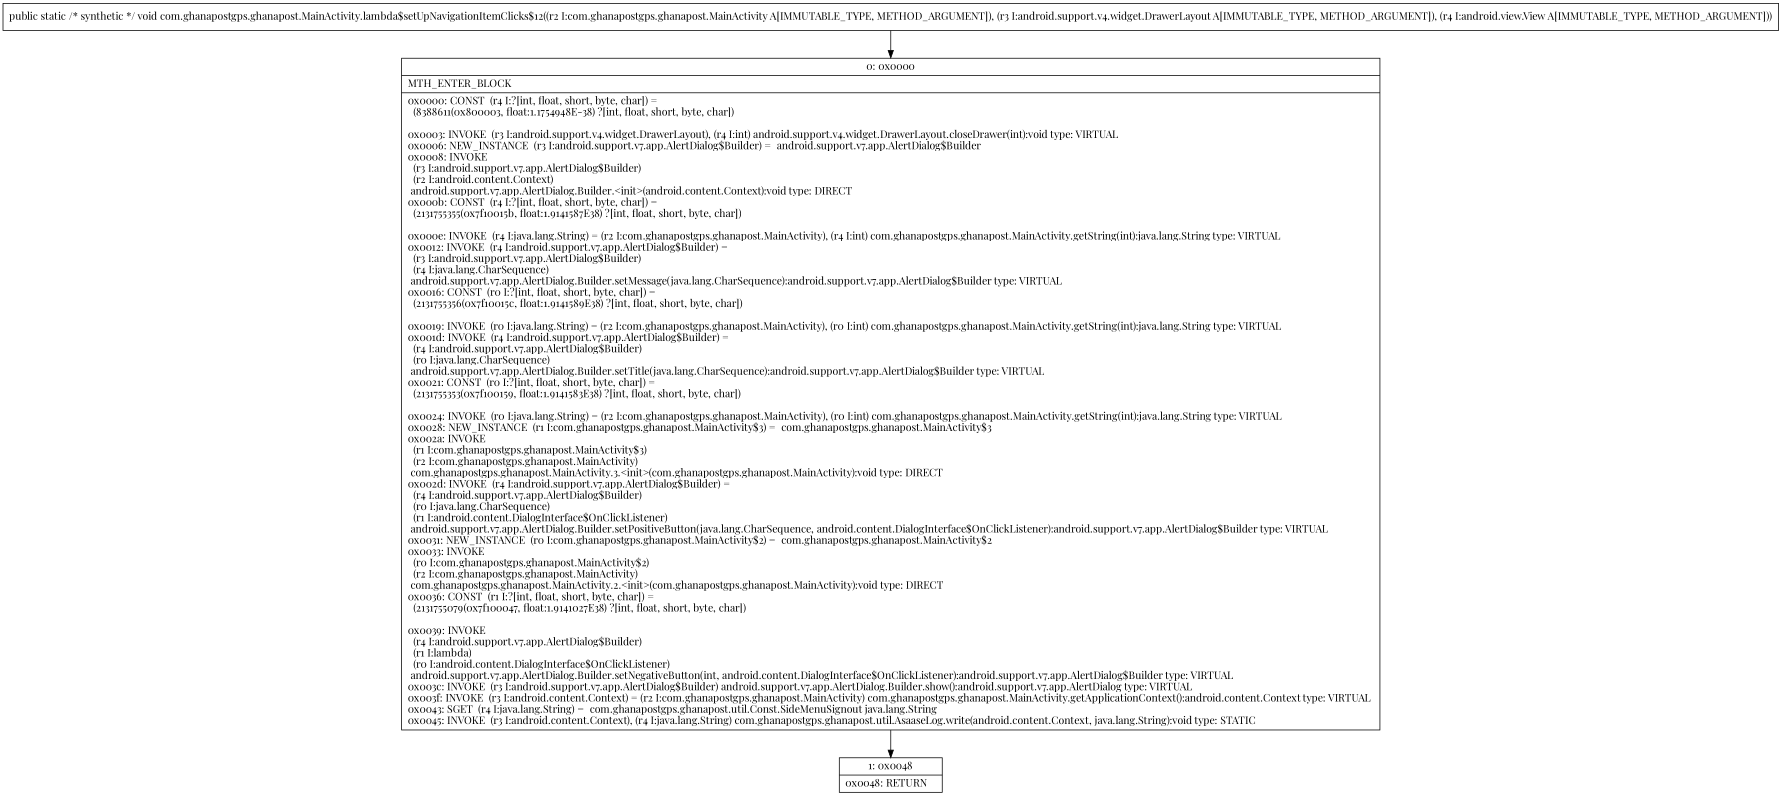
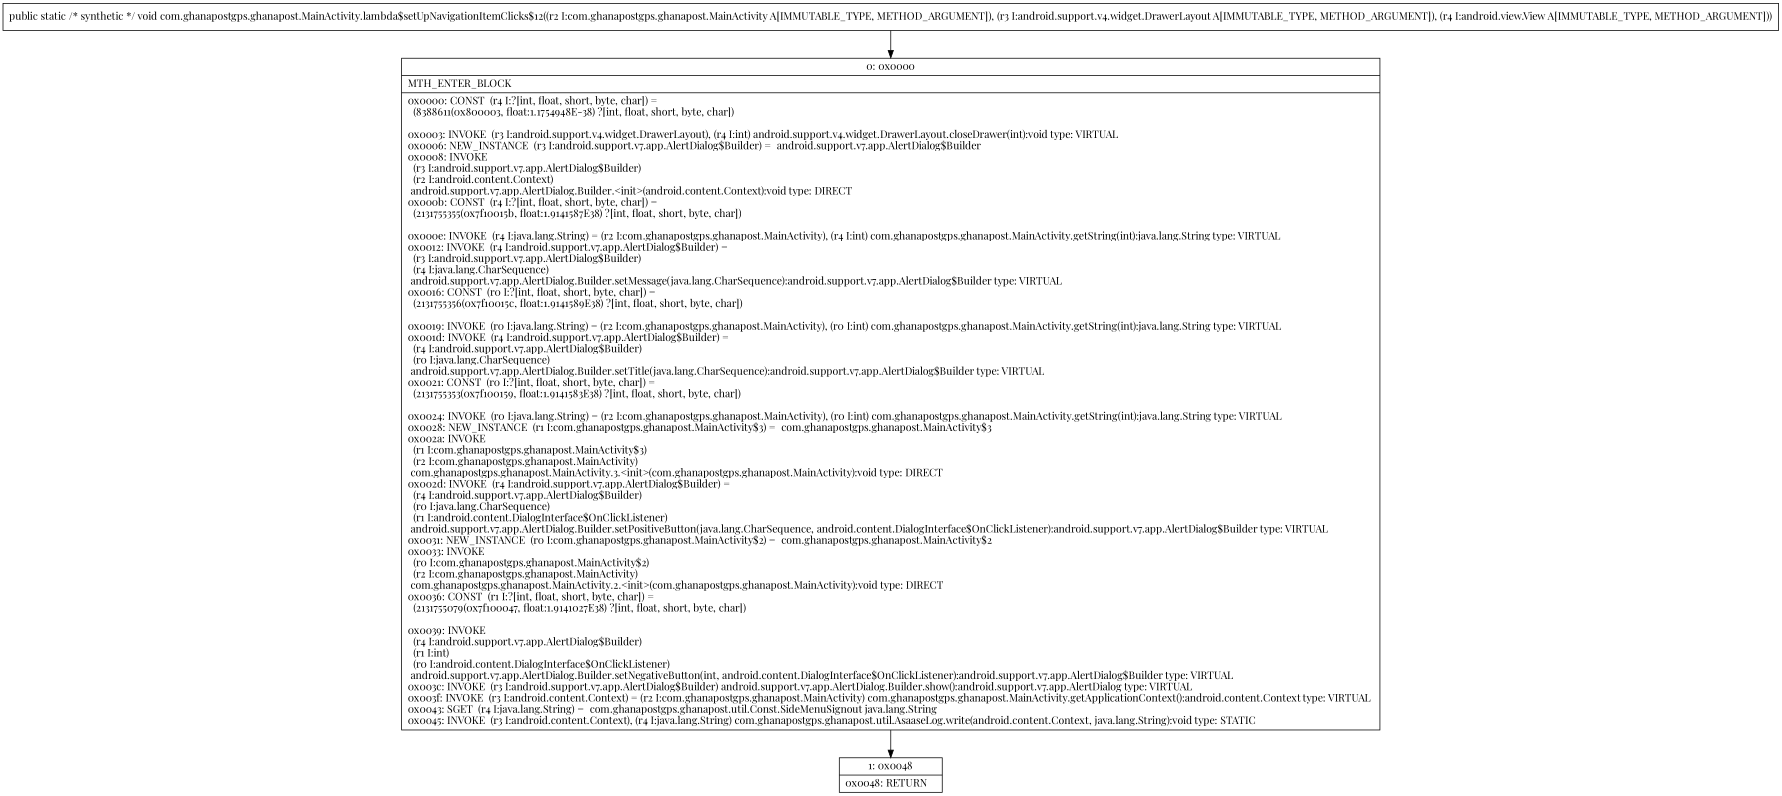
node "0: 0x0000": text "(r1 I:lambda)" -> "(r1 I:int)"
